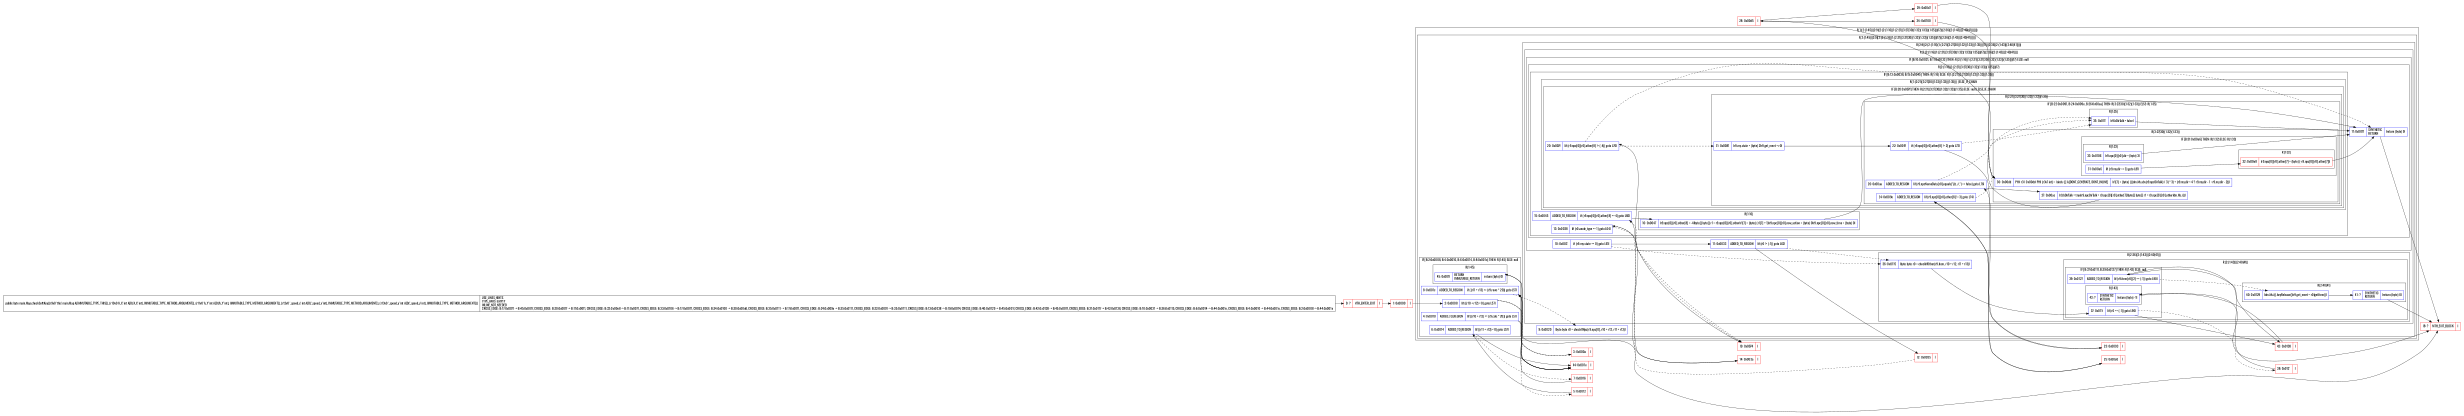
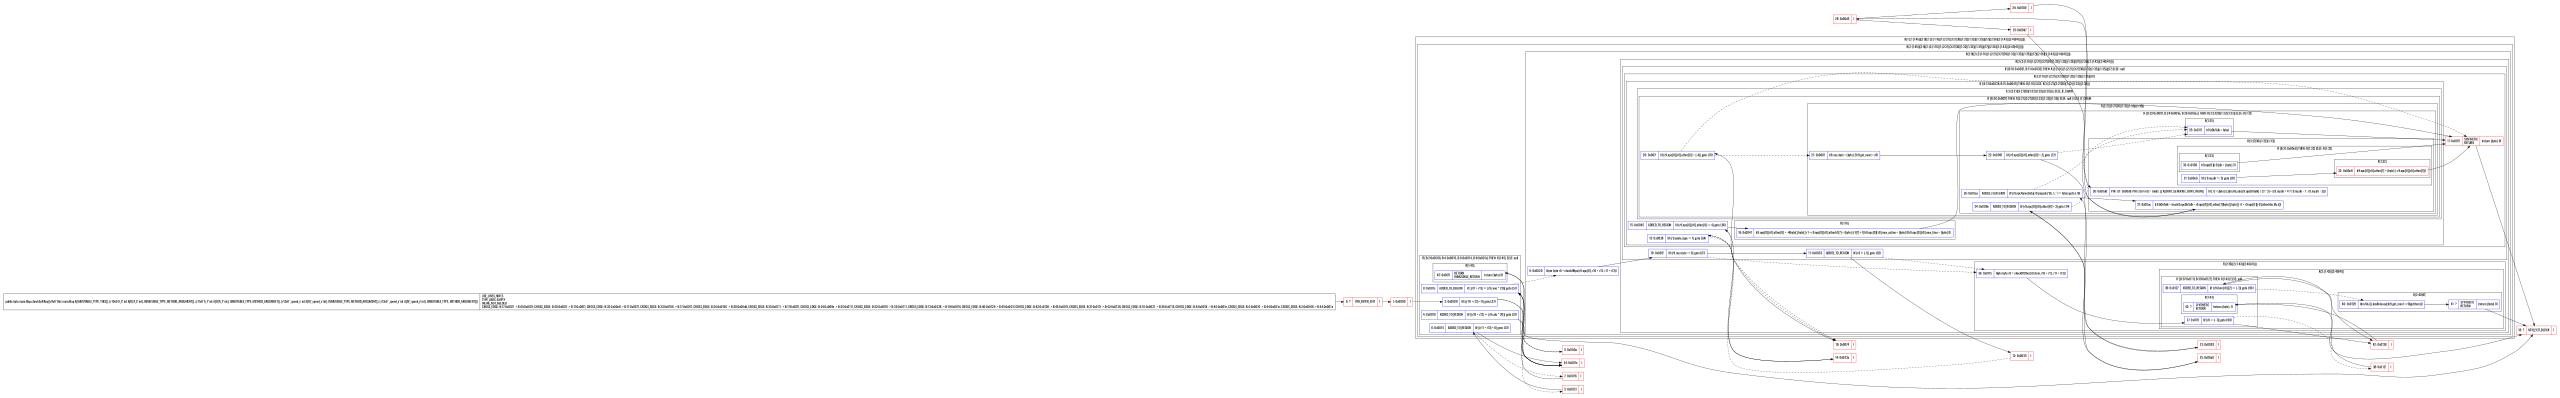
edge "29: 0x00d7" -> "30: 0x00dd": now "29: 0x00d7" -> "27: 0x00ac"
node "17: 0x0071": color blue -> red
node "13: 0x0038": text "lif (r0.anole_type == 1) goto L64l" -> "lif (r9.anole_type == 1) goto L64l"
edge "9: 0x0020" -> "10: 0x0031": added
